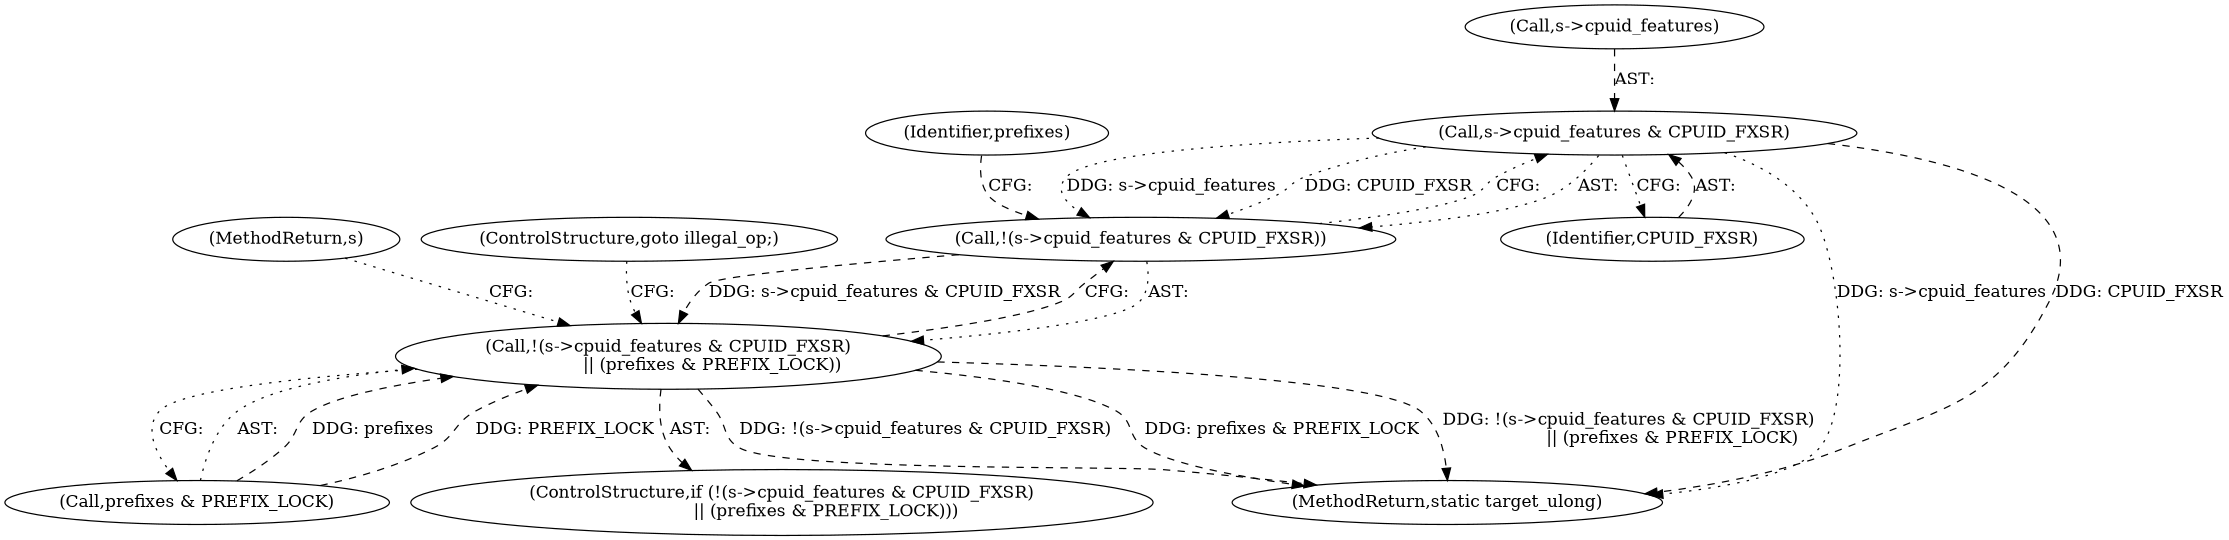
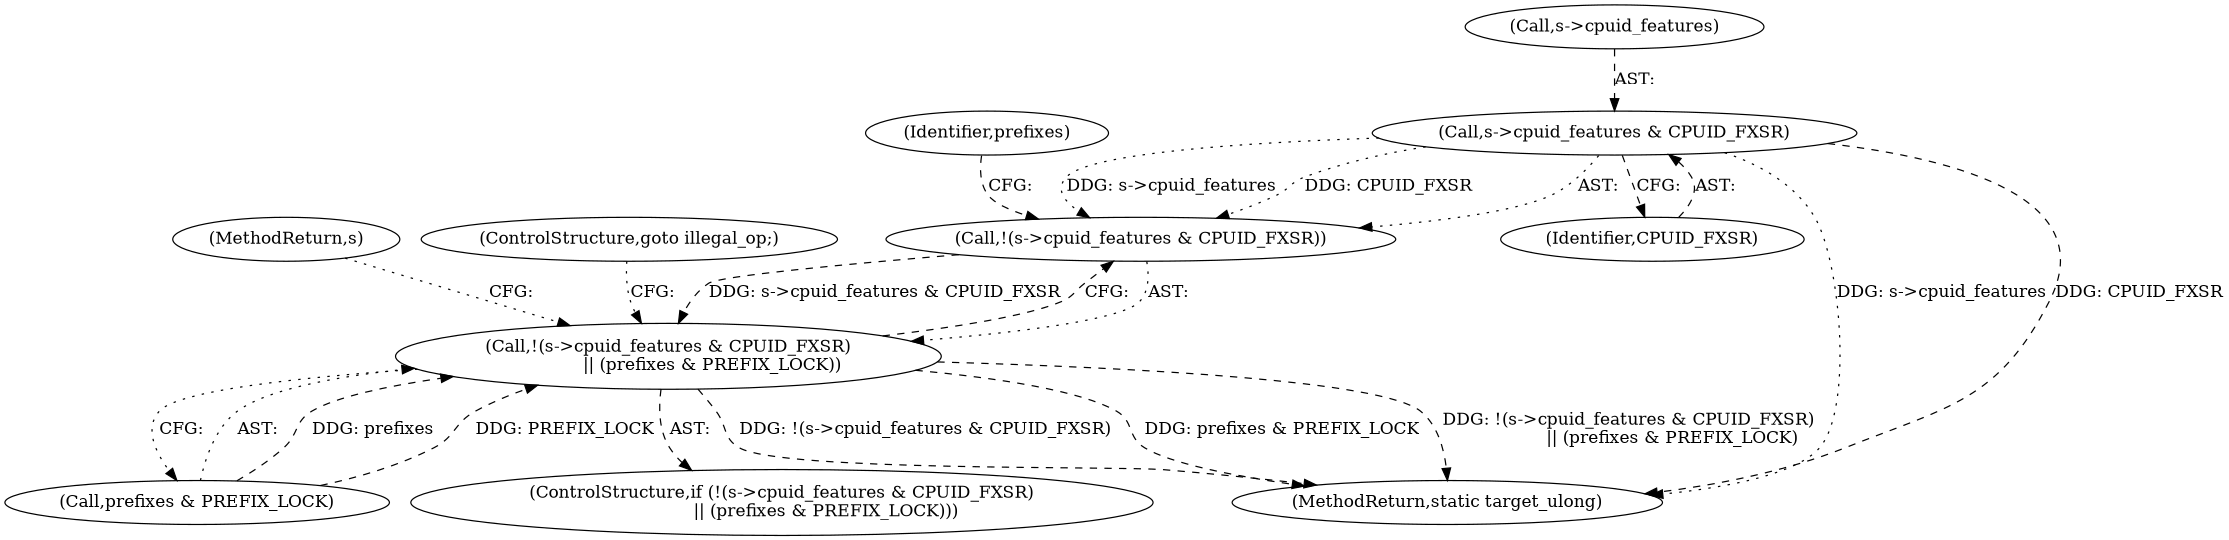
edge "(Call,s->cpuid_features & CPUID_FXSR)" -> "(Identifier,CPUID_FXSR)": style dotted -> dashed
edge "(Call,!(s->cpuid_features & CPUID_FXSR))" -> "(Call,s->cpuid_features & CPUID_FXSR)": removed, label "CFG:"
